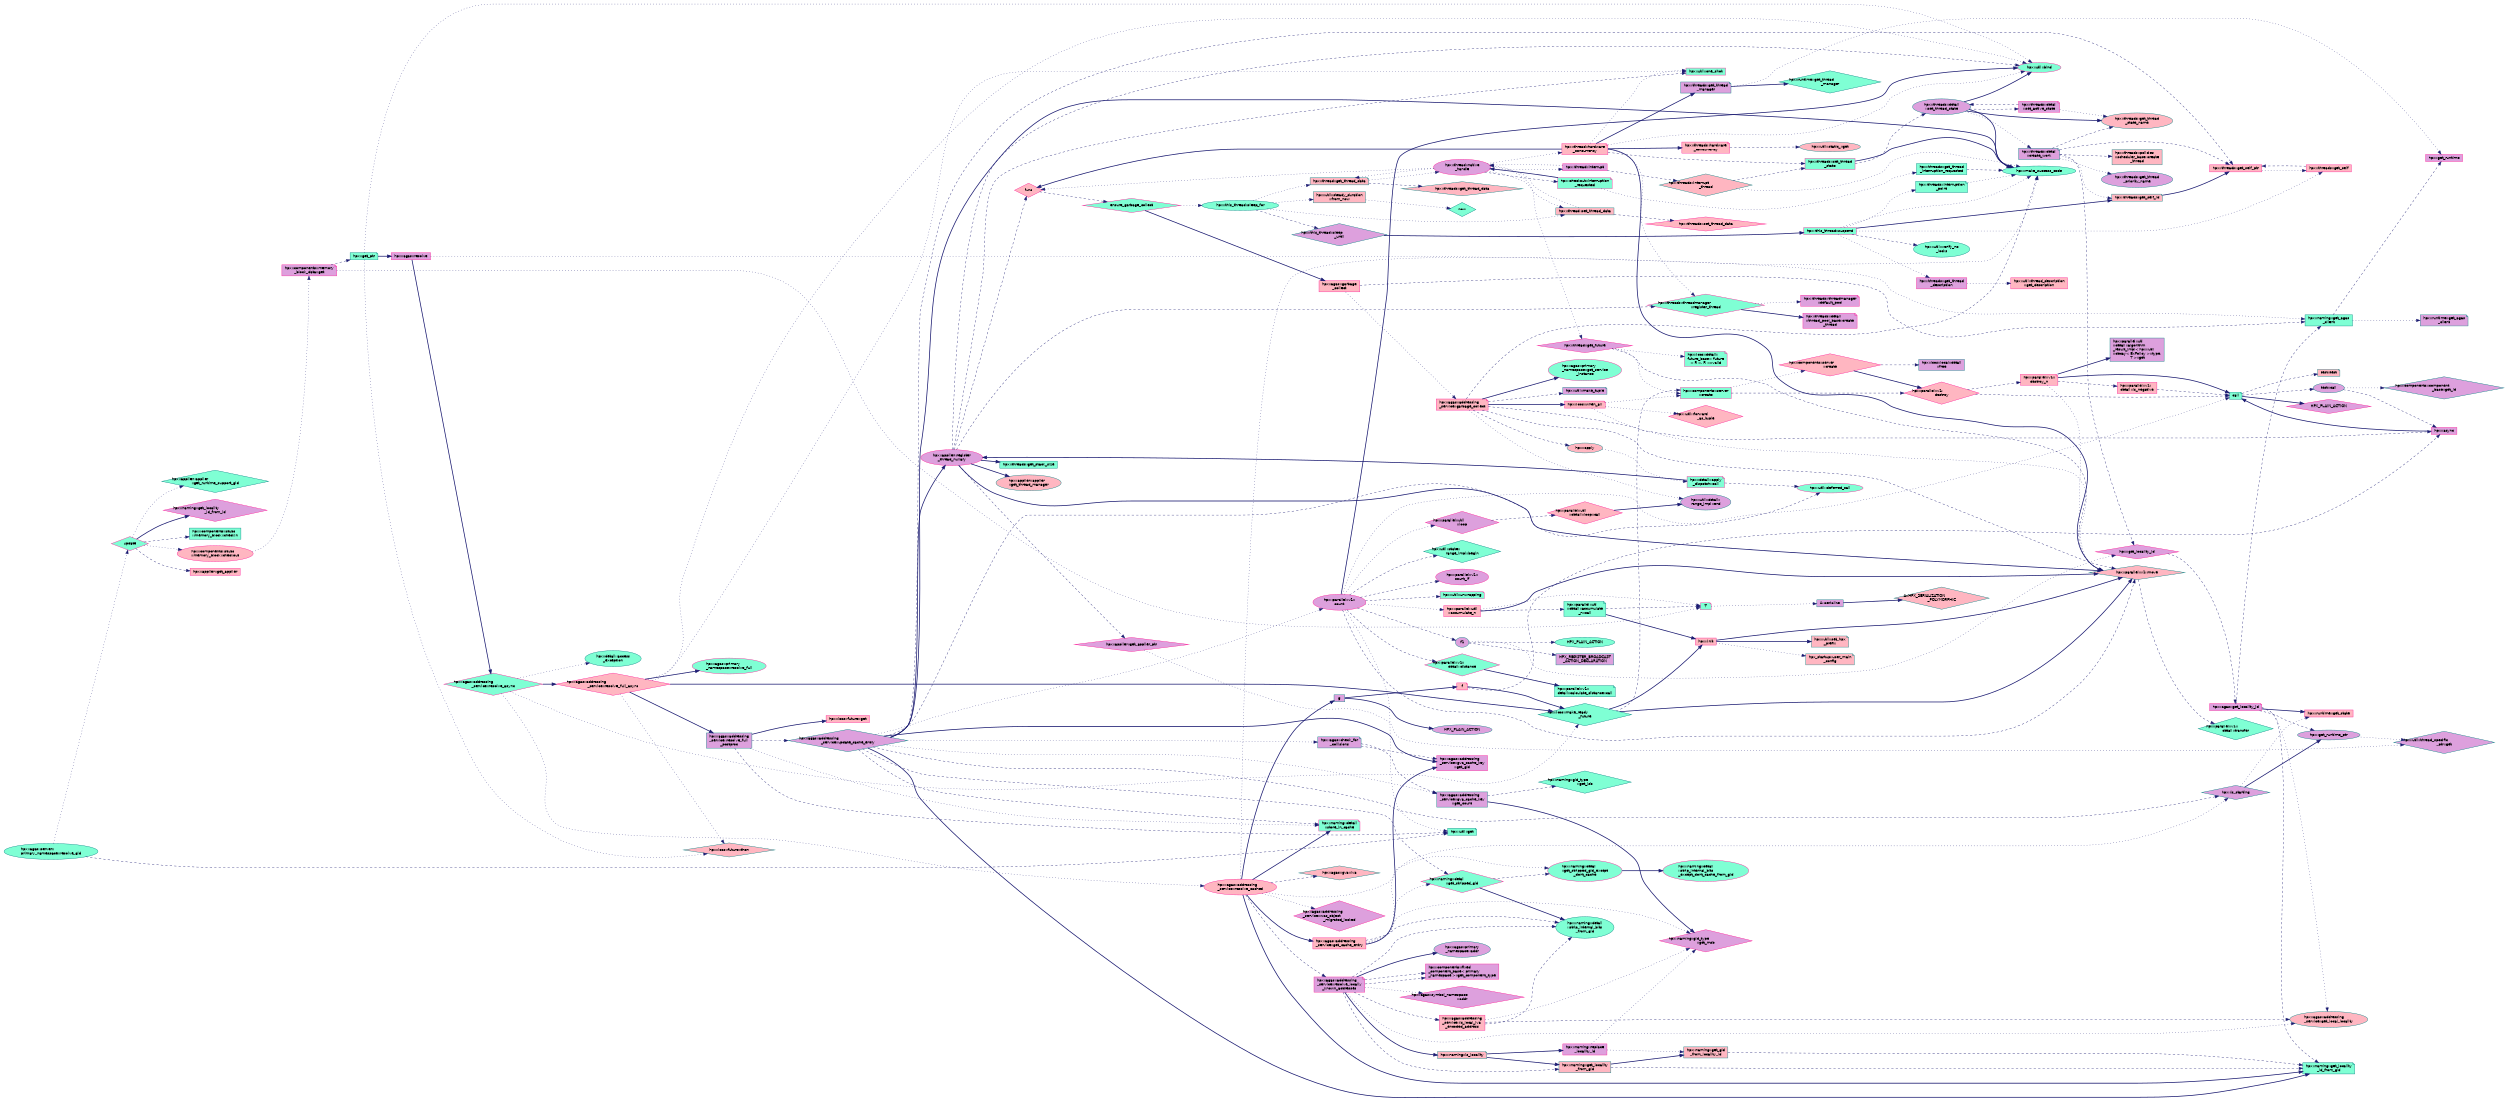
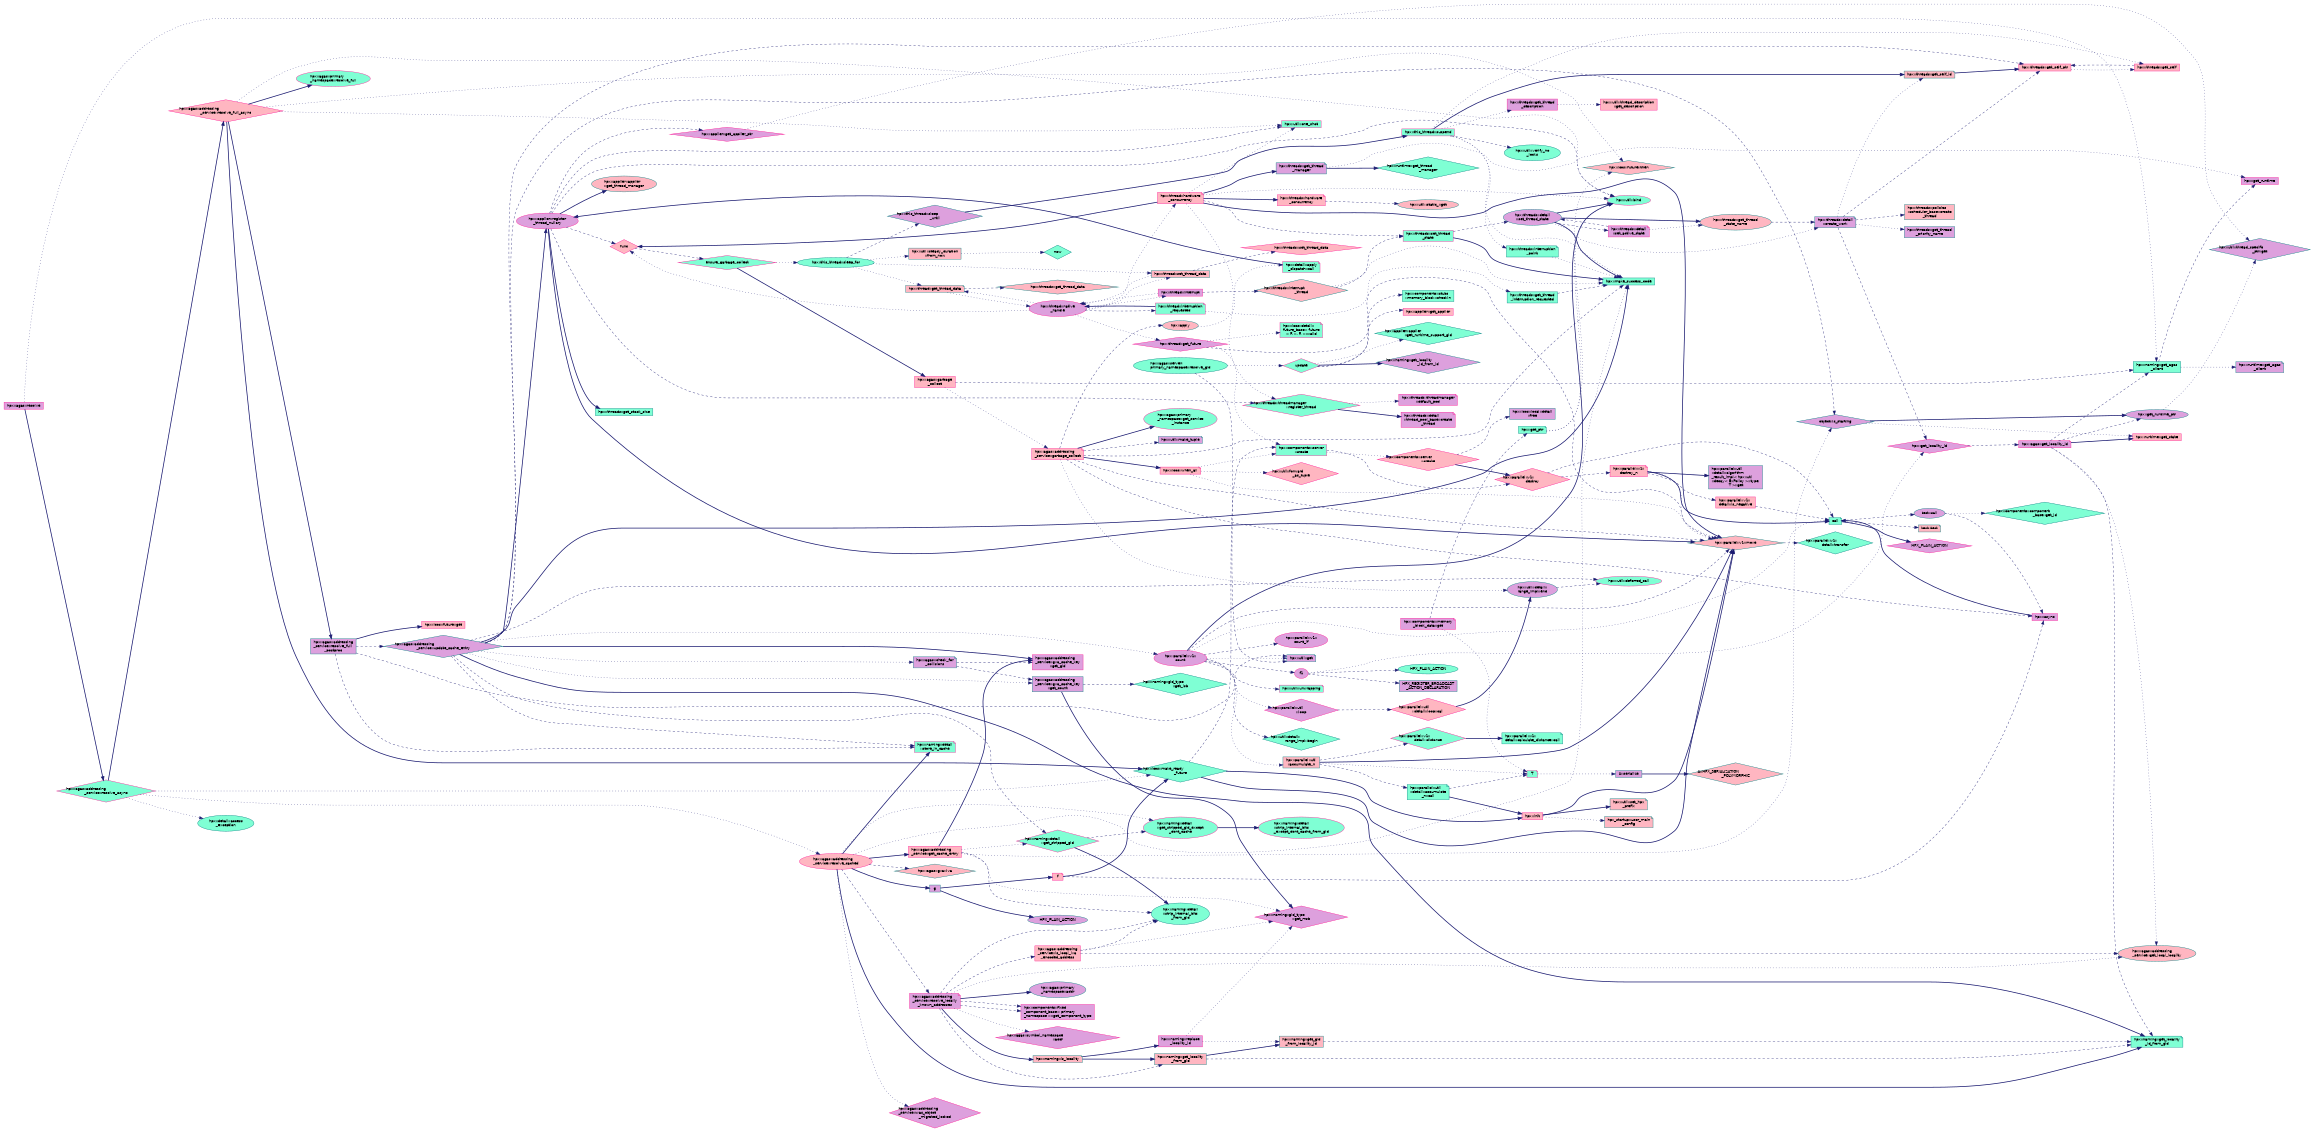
edge "hpx::threads::detail ::create_work" -> "hpx::threads::get_thread _state_name": reversed
node "hpx::make_success_code": shape ellipse -> box
node "hpx::threads::get_thread _priority_name": shape ellipse -> box
node "hpx::checkout::interruption _requested": label "hpx::checkout::interruption _requested" -> "hpx::thread::interruption _requested"
edge "hpx::get_ptr" -> "hpx::agas::resolve": removed
node "hpx::components::component _base::get_id": fillcolor plum -> aquamarine
edge "hpx::detail::apply _dispatch::call" -> "hpx::util::deferred_call": now "hpx::util::detail:: range_impl::end" -> "hpx::util::deferred_call"
node "hpx::naming::get_locality _id_from_id": color deeppink -> teal
node "hpx::util::state:: range_impl::begin": label "hpx::util::state:: range_impl::begin" -> "hpx::util::detail:: range_impl::begin"
node "hpx::components::stubs ::memory_block::checkout": removed
node "hpx::parallel::util ::accumulate_n": color deeppink -> teal
edge "hpx::parallel::v1:: count" -> "hpx::parallel::v1:: detail::distance": now "hpx::parallel::util ::accumulate_n" -> "hpx::parallel::v1:: detail::distance"
node "f1": color teal -> deeppink
node "hpx::is_starting": label "hpx::is_starting" -> "object::is_starting"
edge "hpx::agas::addressing _service::resolve_full _postproc" -> "hpx::naming::detail ::store_in_cache": style dotted -> dashed
node "hpx::util::get": fillcolor aquamarine -> plum
